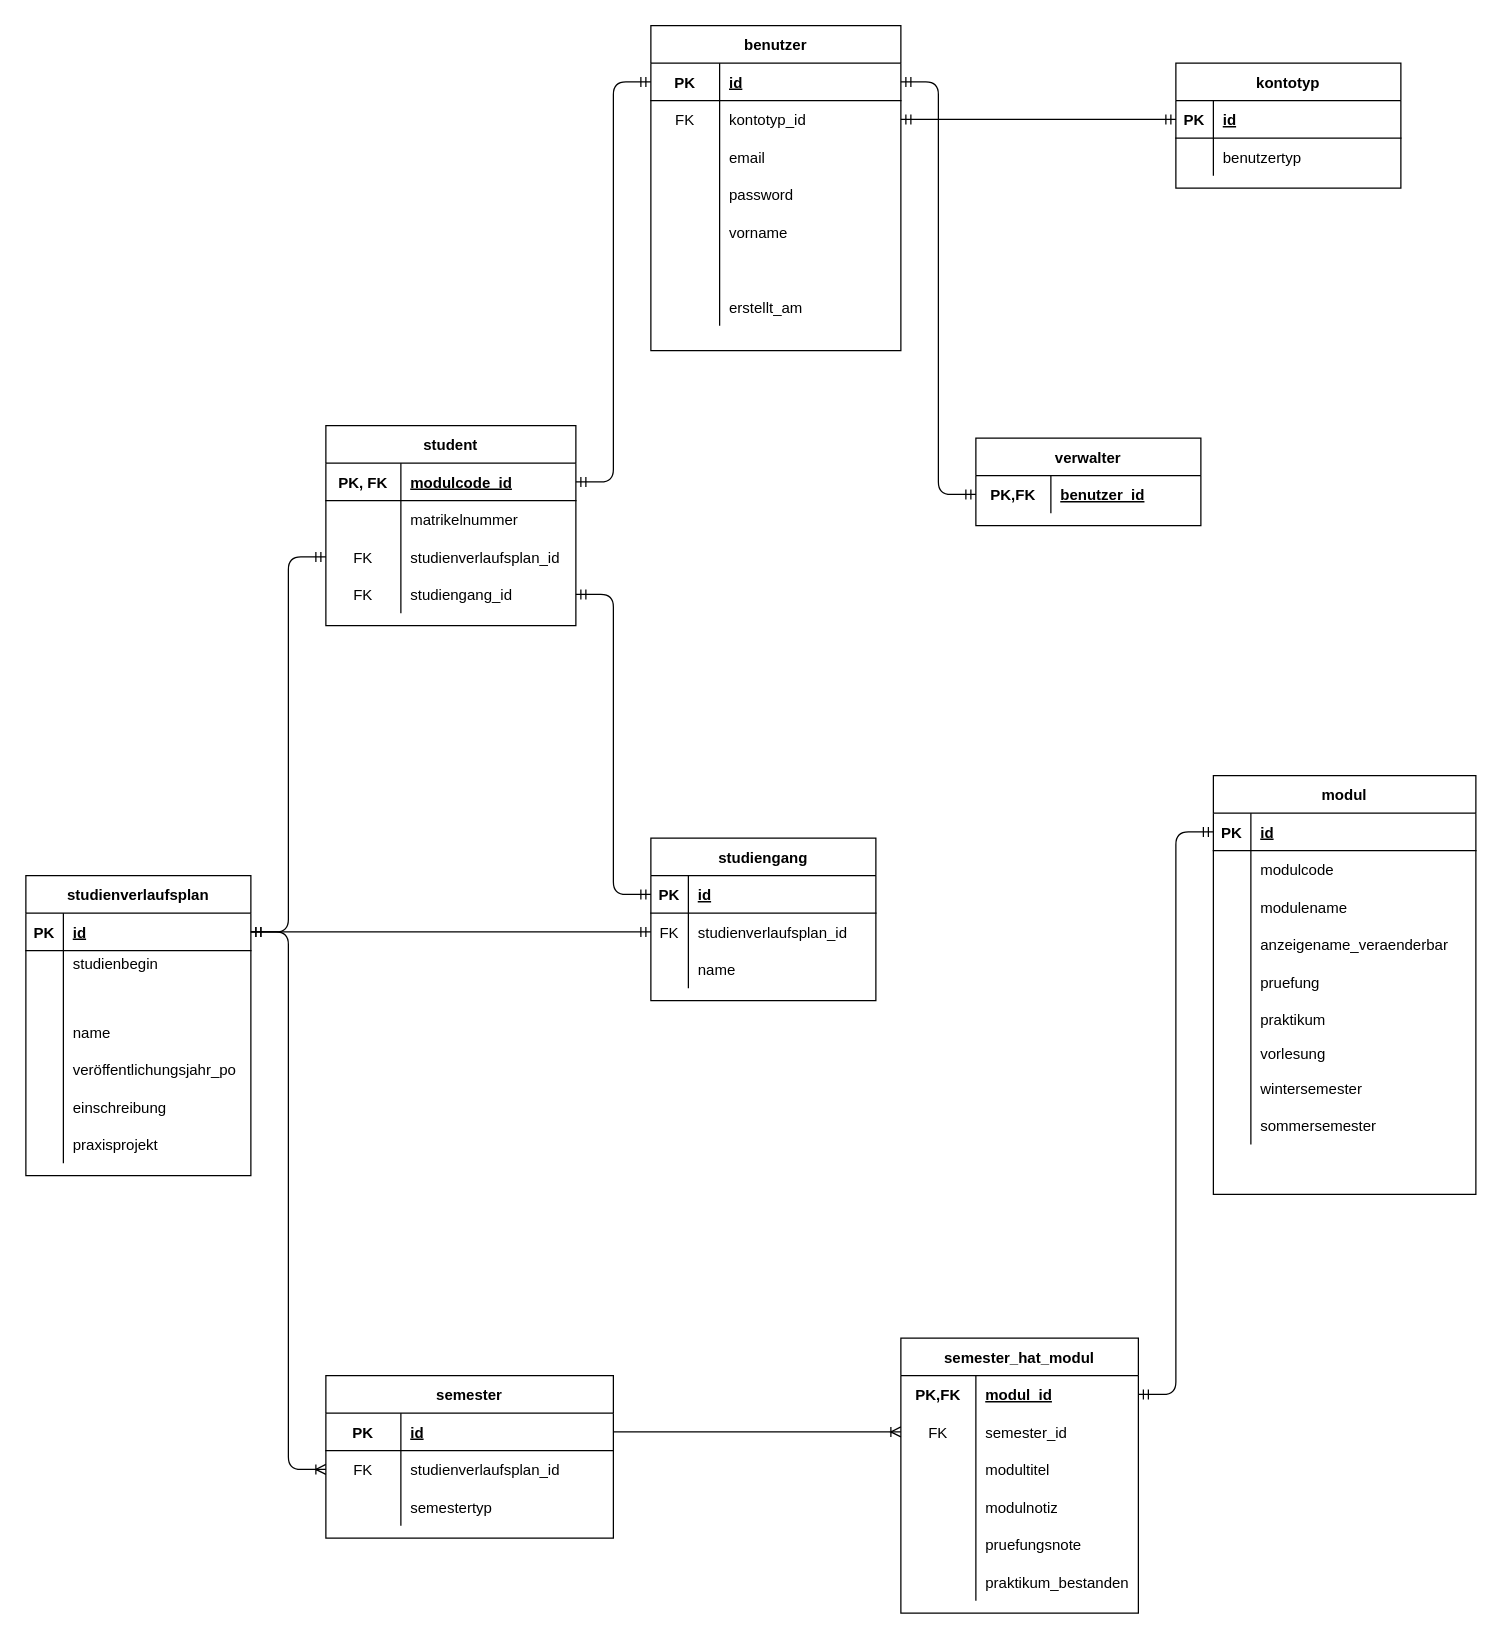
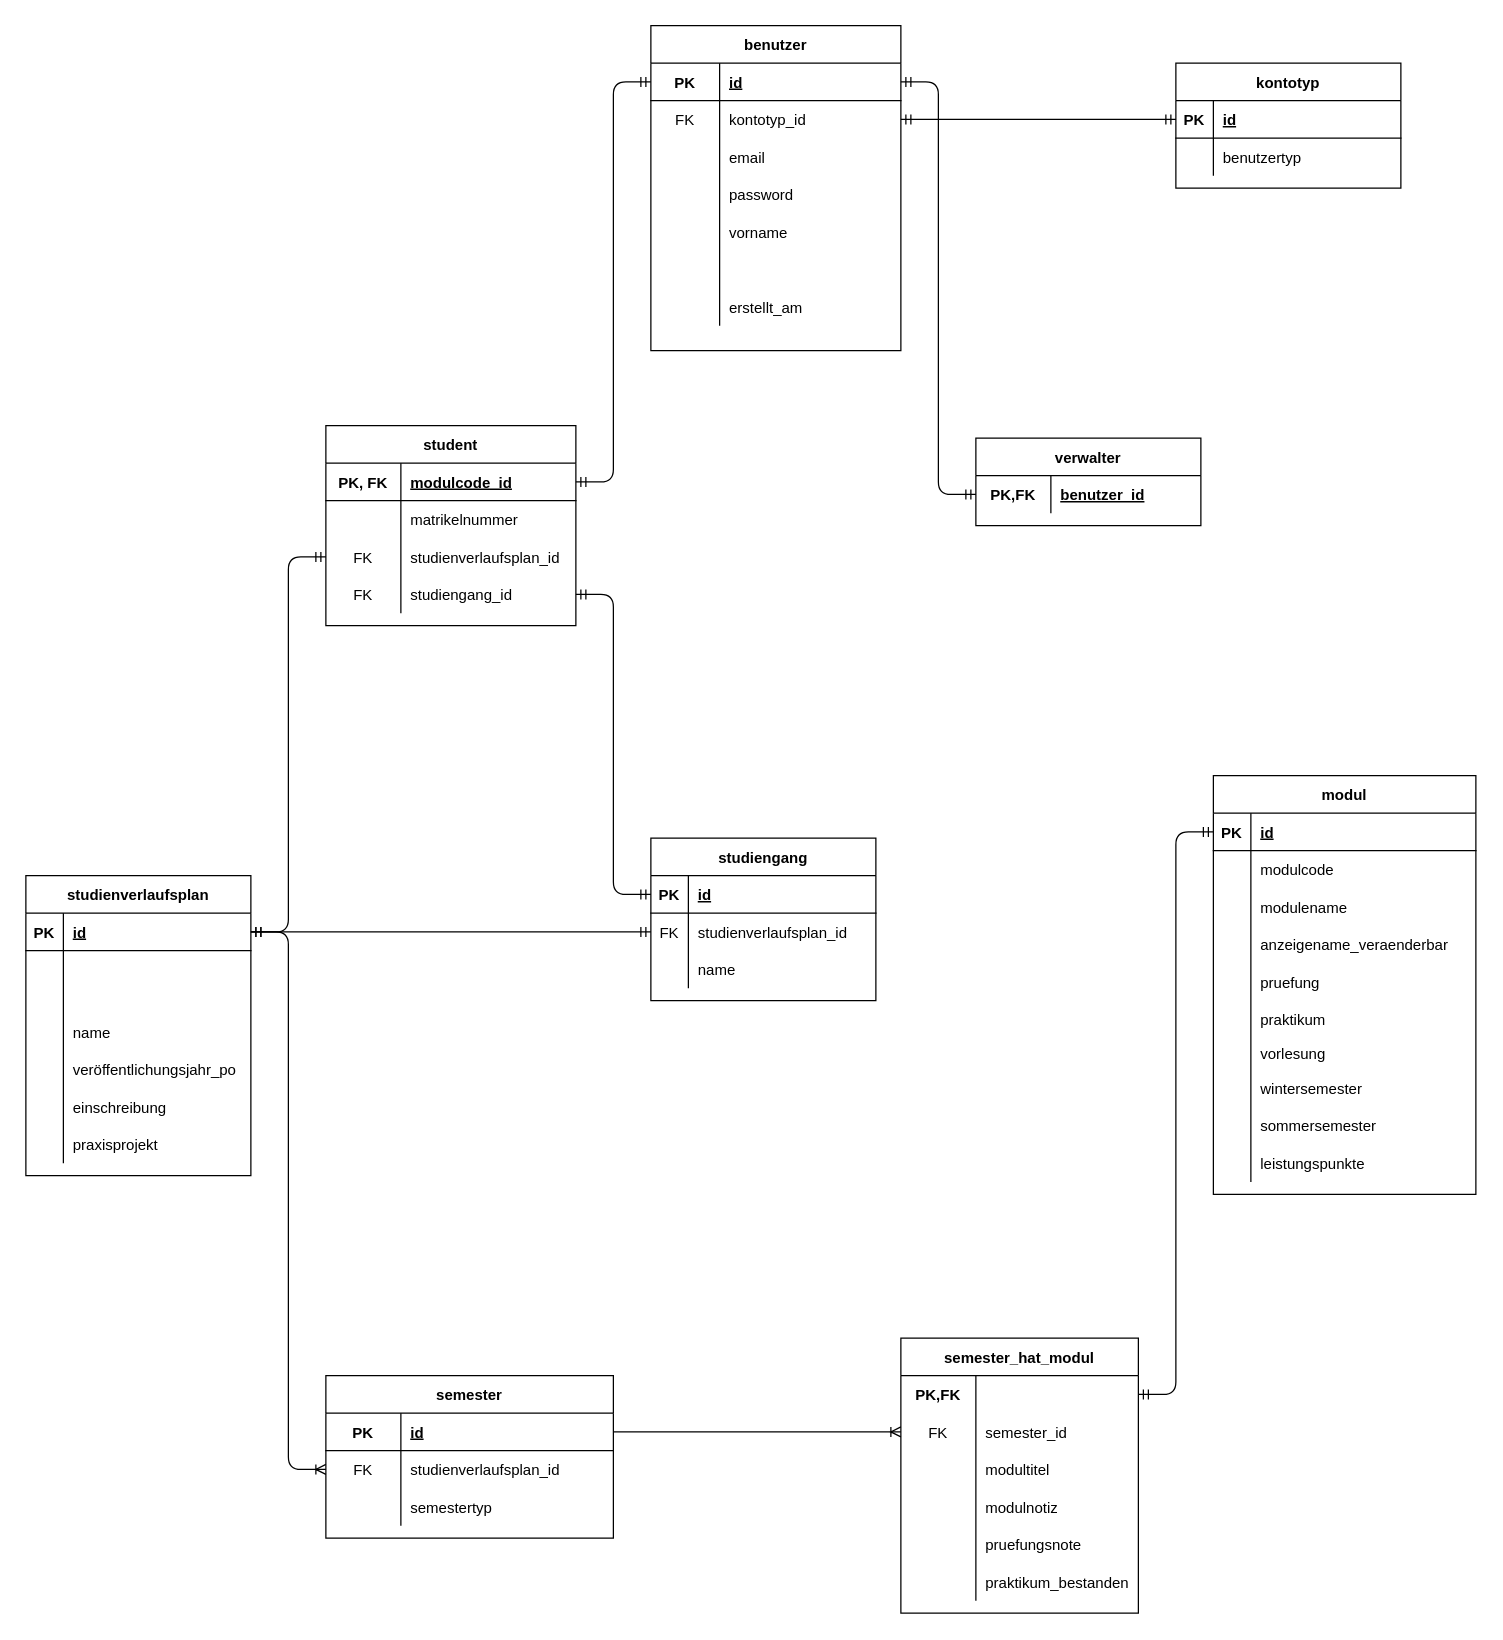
node "studienbegin": removed
node "leistungspunkte": added
node "modul_id": removed
